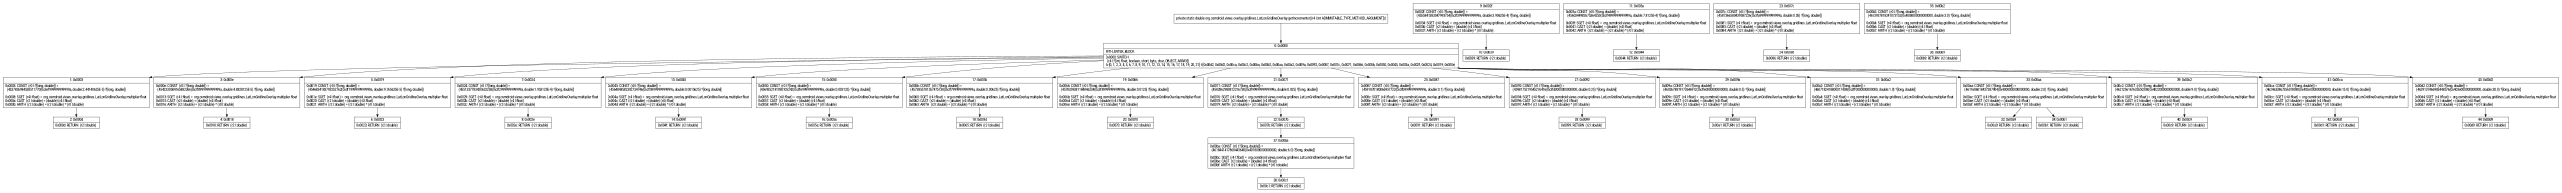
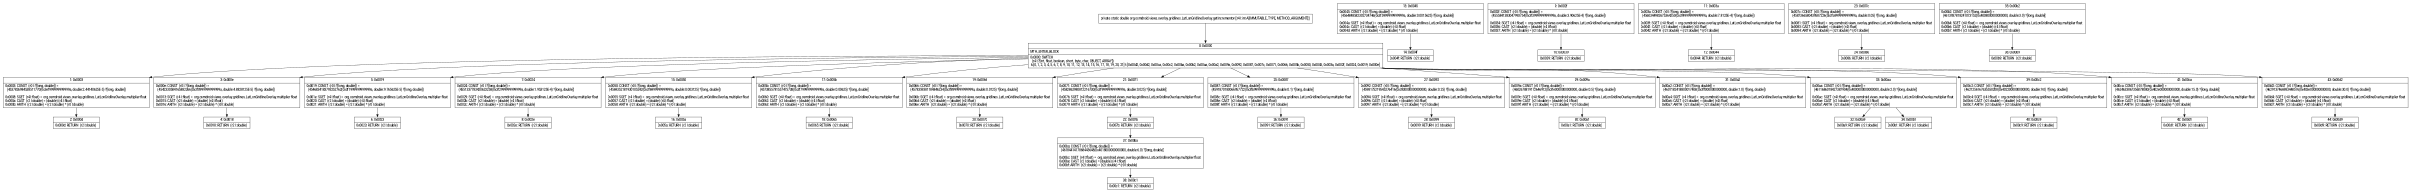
edge "0: 0x0000" -> "13: 0x0045": removed
